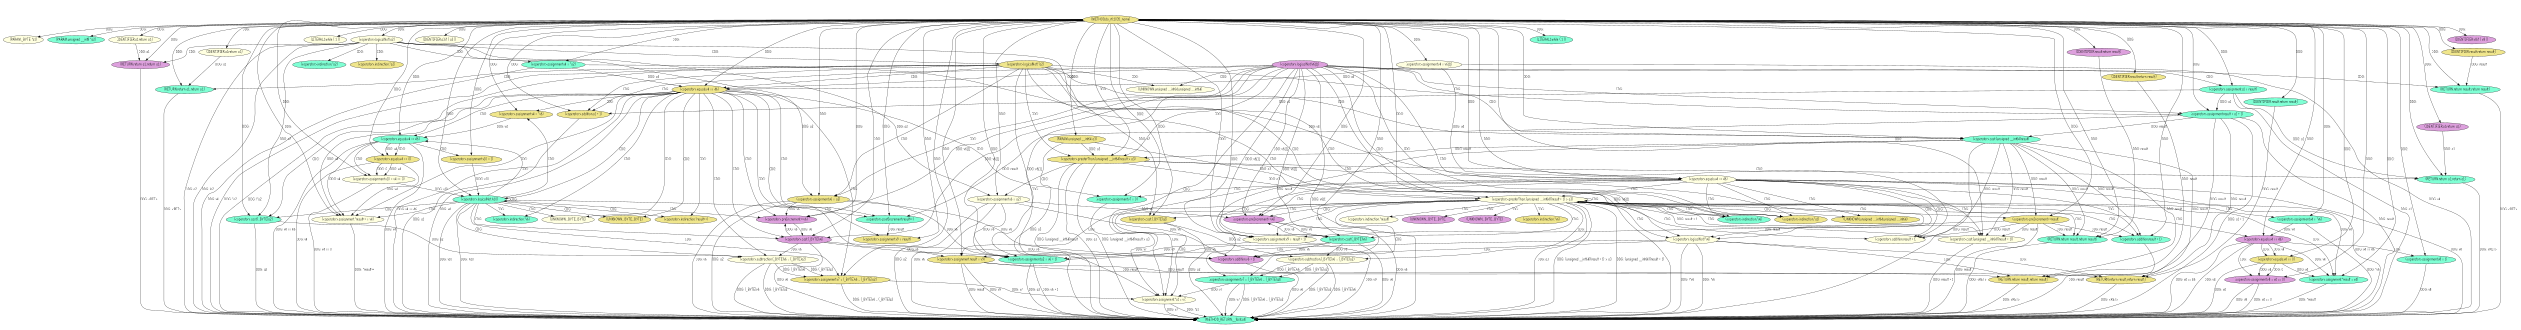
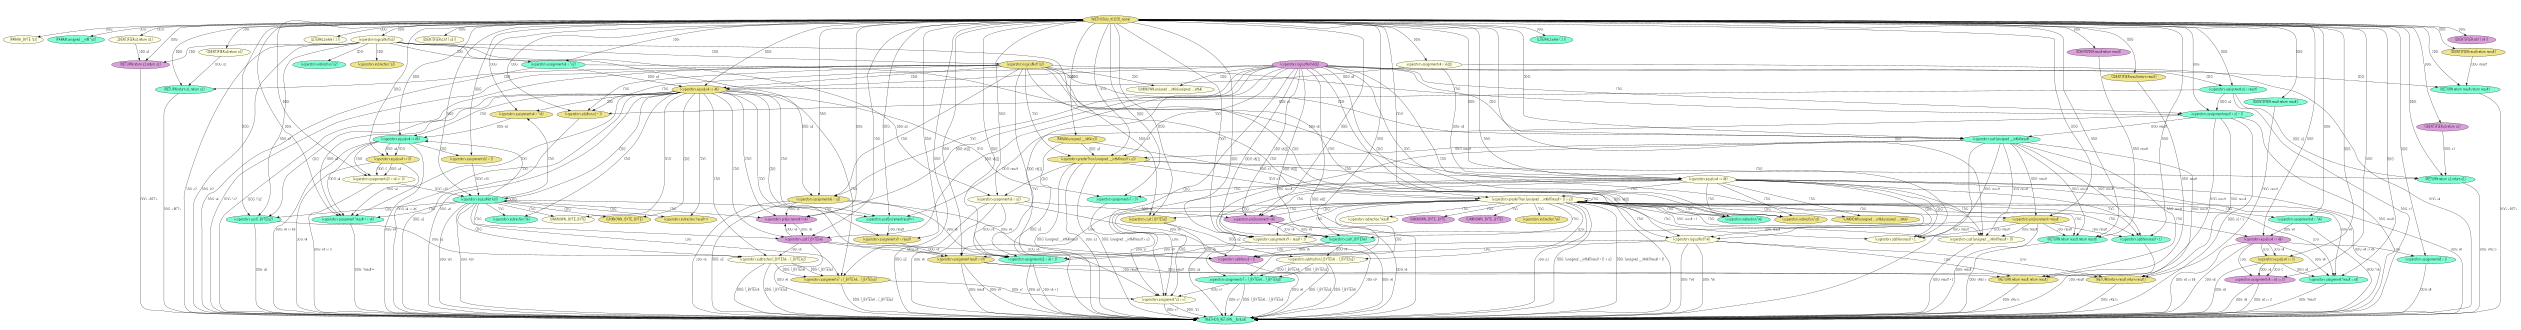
node "(<operator>.assignment,*result++ = v4)": fillcolor lightyellow -> aquamarine
edge "(<operator>.assignment,v9 = result)" -> "(<operator>.assignment,result = v9)": added, label "DDG: v9"
